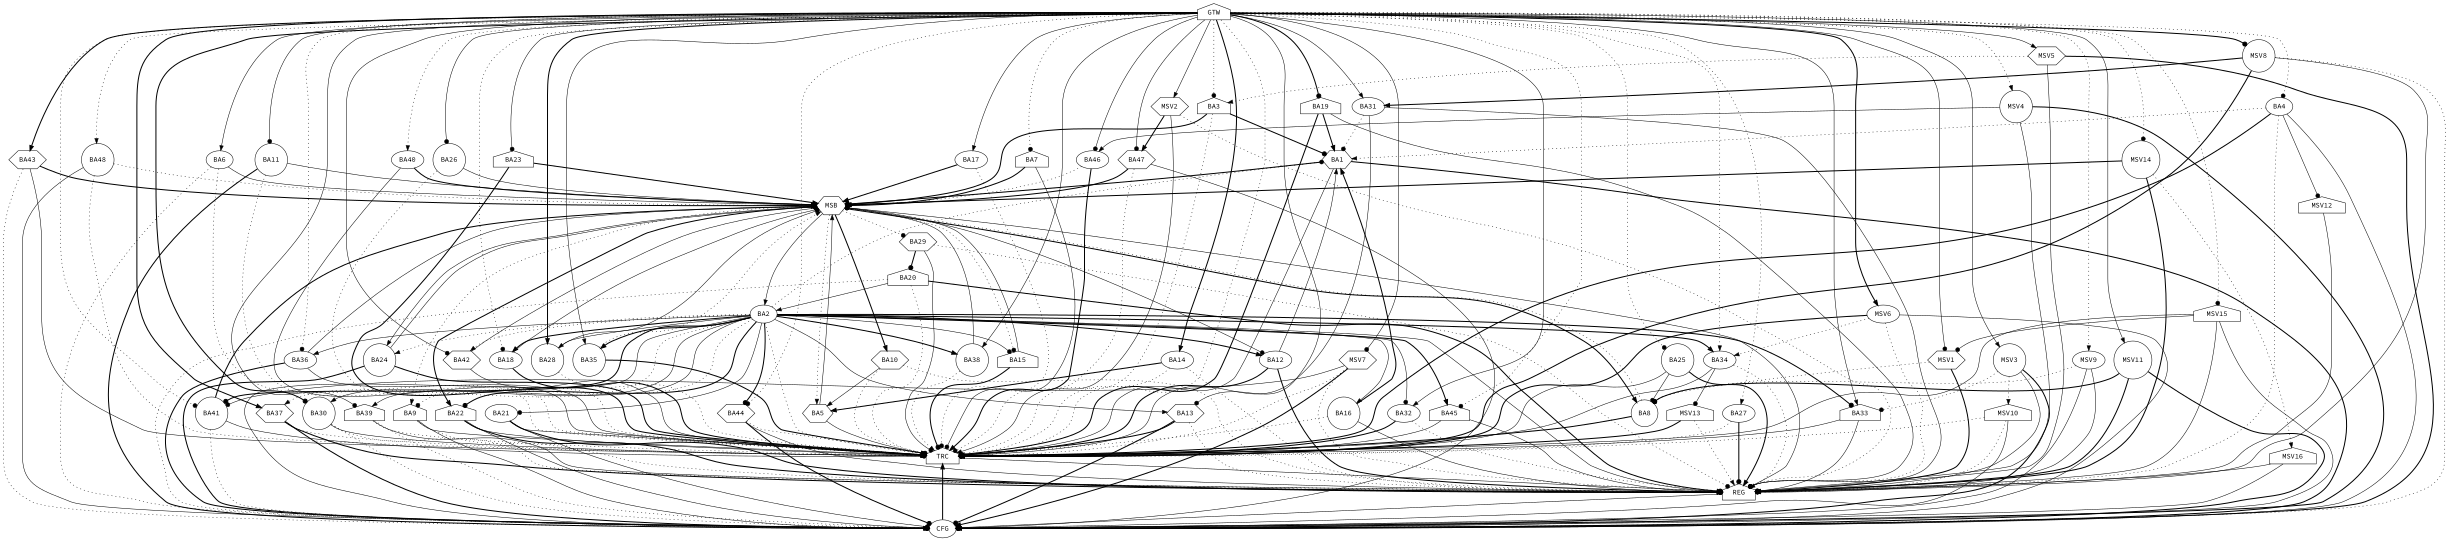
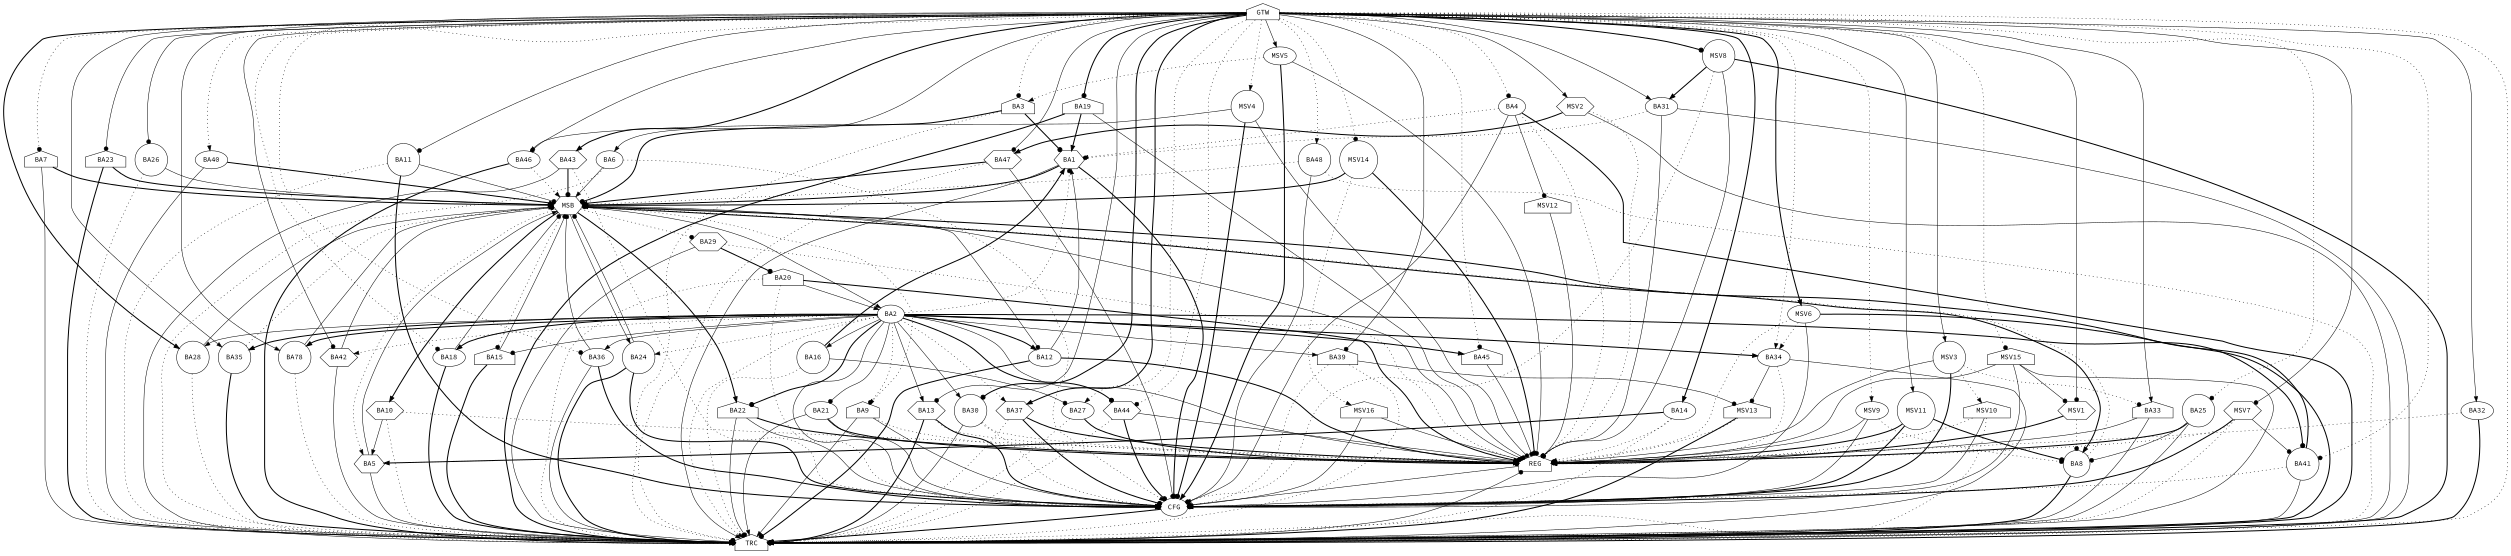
node "MSV5": shape hexagon -> ellipse
node "BA17": removed
edge "BA2" -> "BA33": removed
edge "BA2" -> "BA32": removed
node "BA38": label "BA38" -> "BA78"
edge "BA45" -> "TRC": removed
edge "BA16" -> "REG": now "BA16" -> "BA27"
edge "BA39" -> "REG": now "BA39" -> "MSV13"
